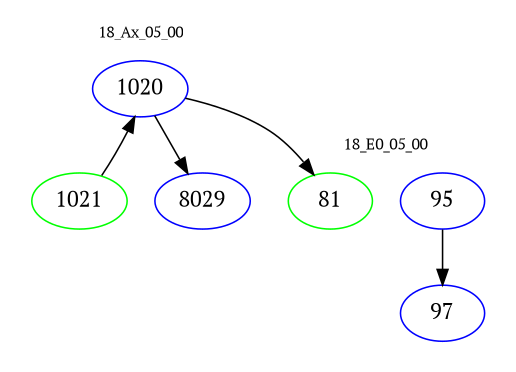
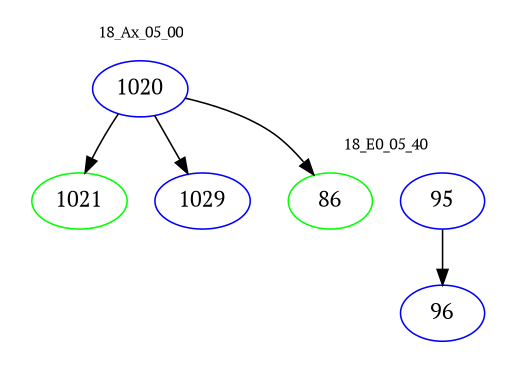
cluster "18_E0_05_00": label "18_E0_05_00" -> "18_E0_05_40"
edge "1021" -> "1020": reversed
node "8029": label "8029" -> "1029"
node "81": label "81" -> "86"
node "97": label "97" -> "96"
